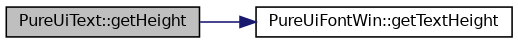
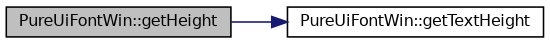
node "PureUiText::getHeight": label "PureUiText::getHeight" -> "PureUiFontWin::getHeight"
